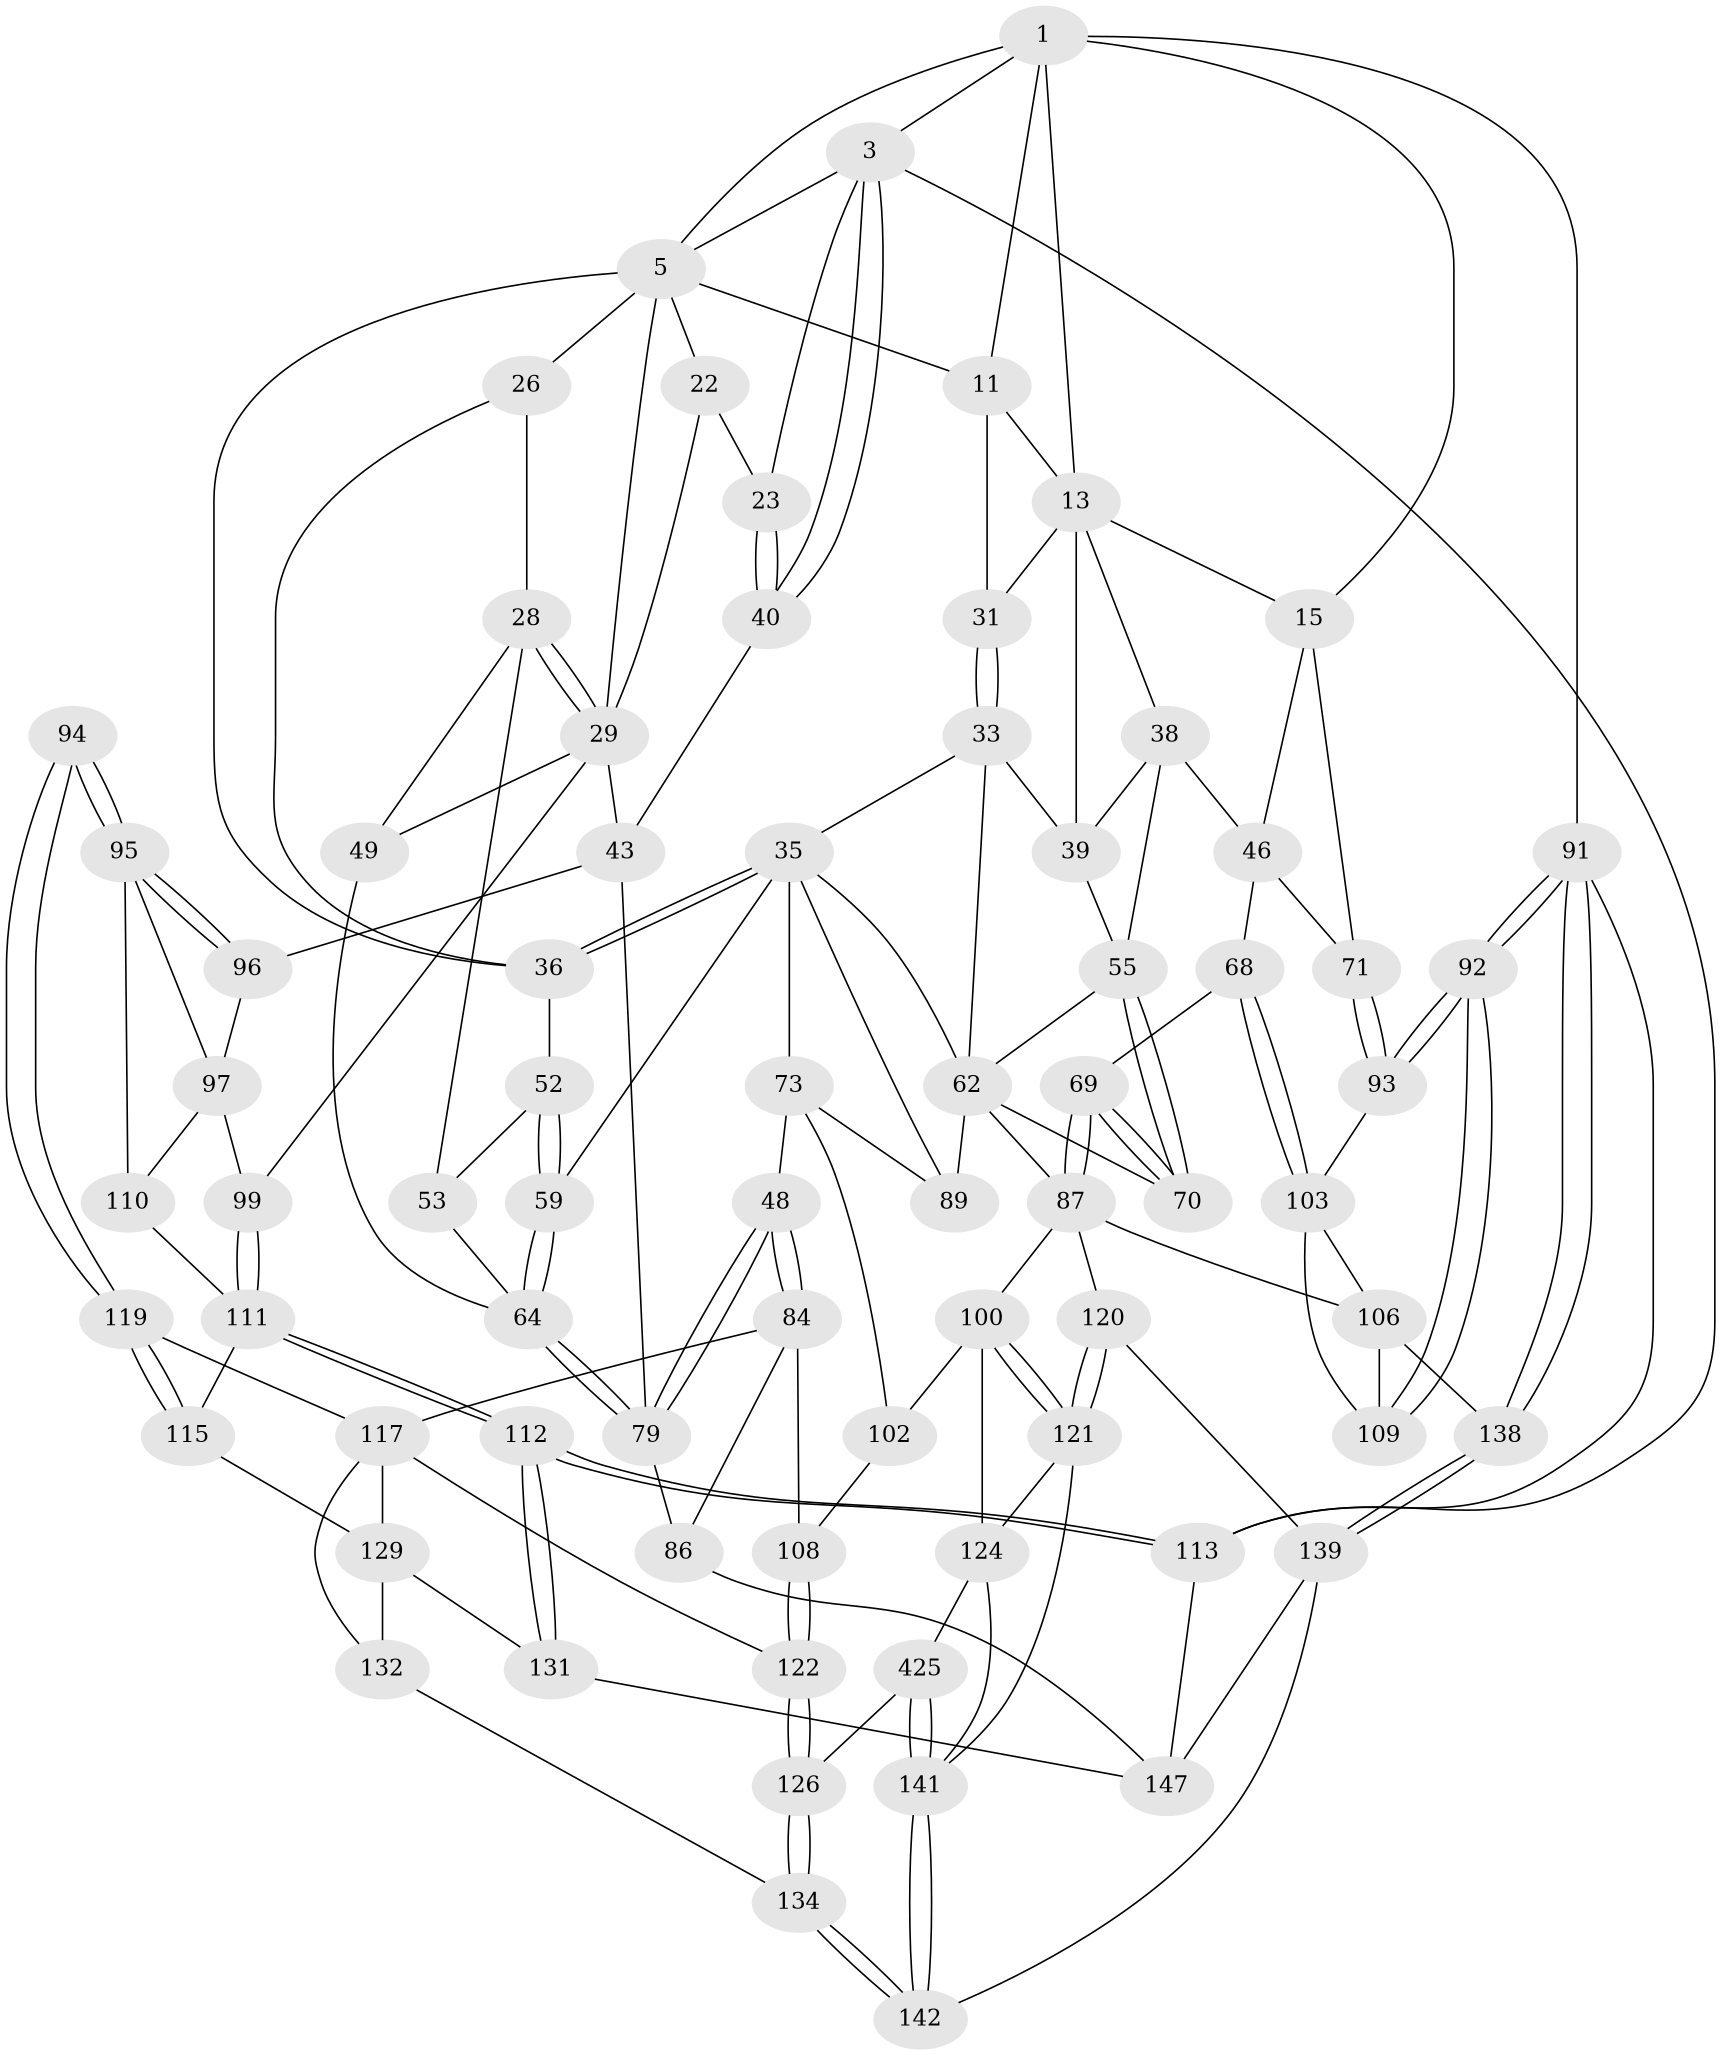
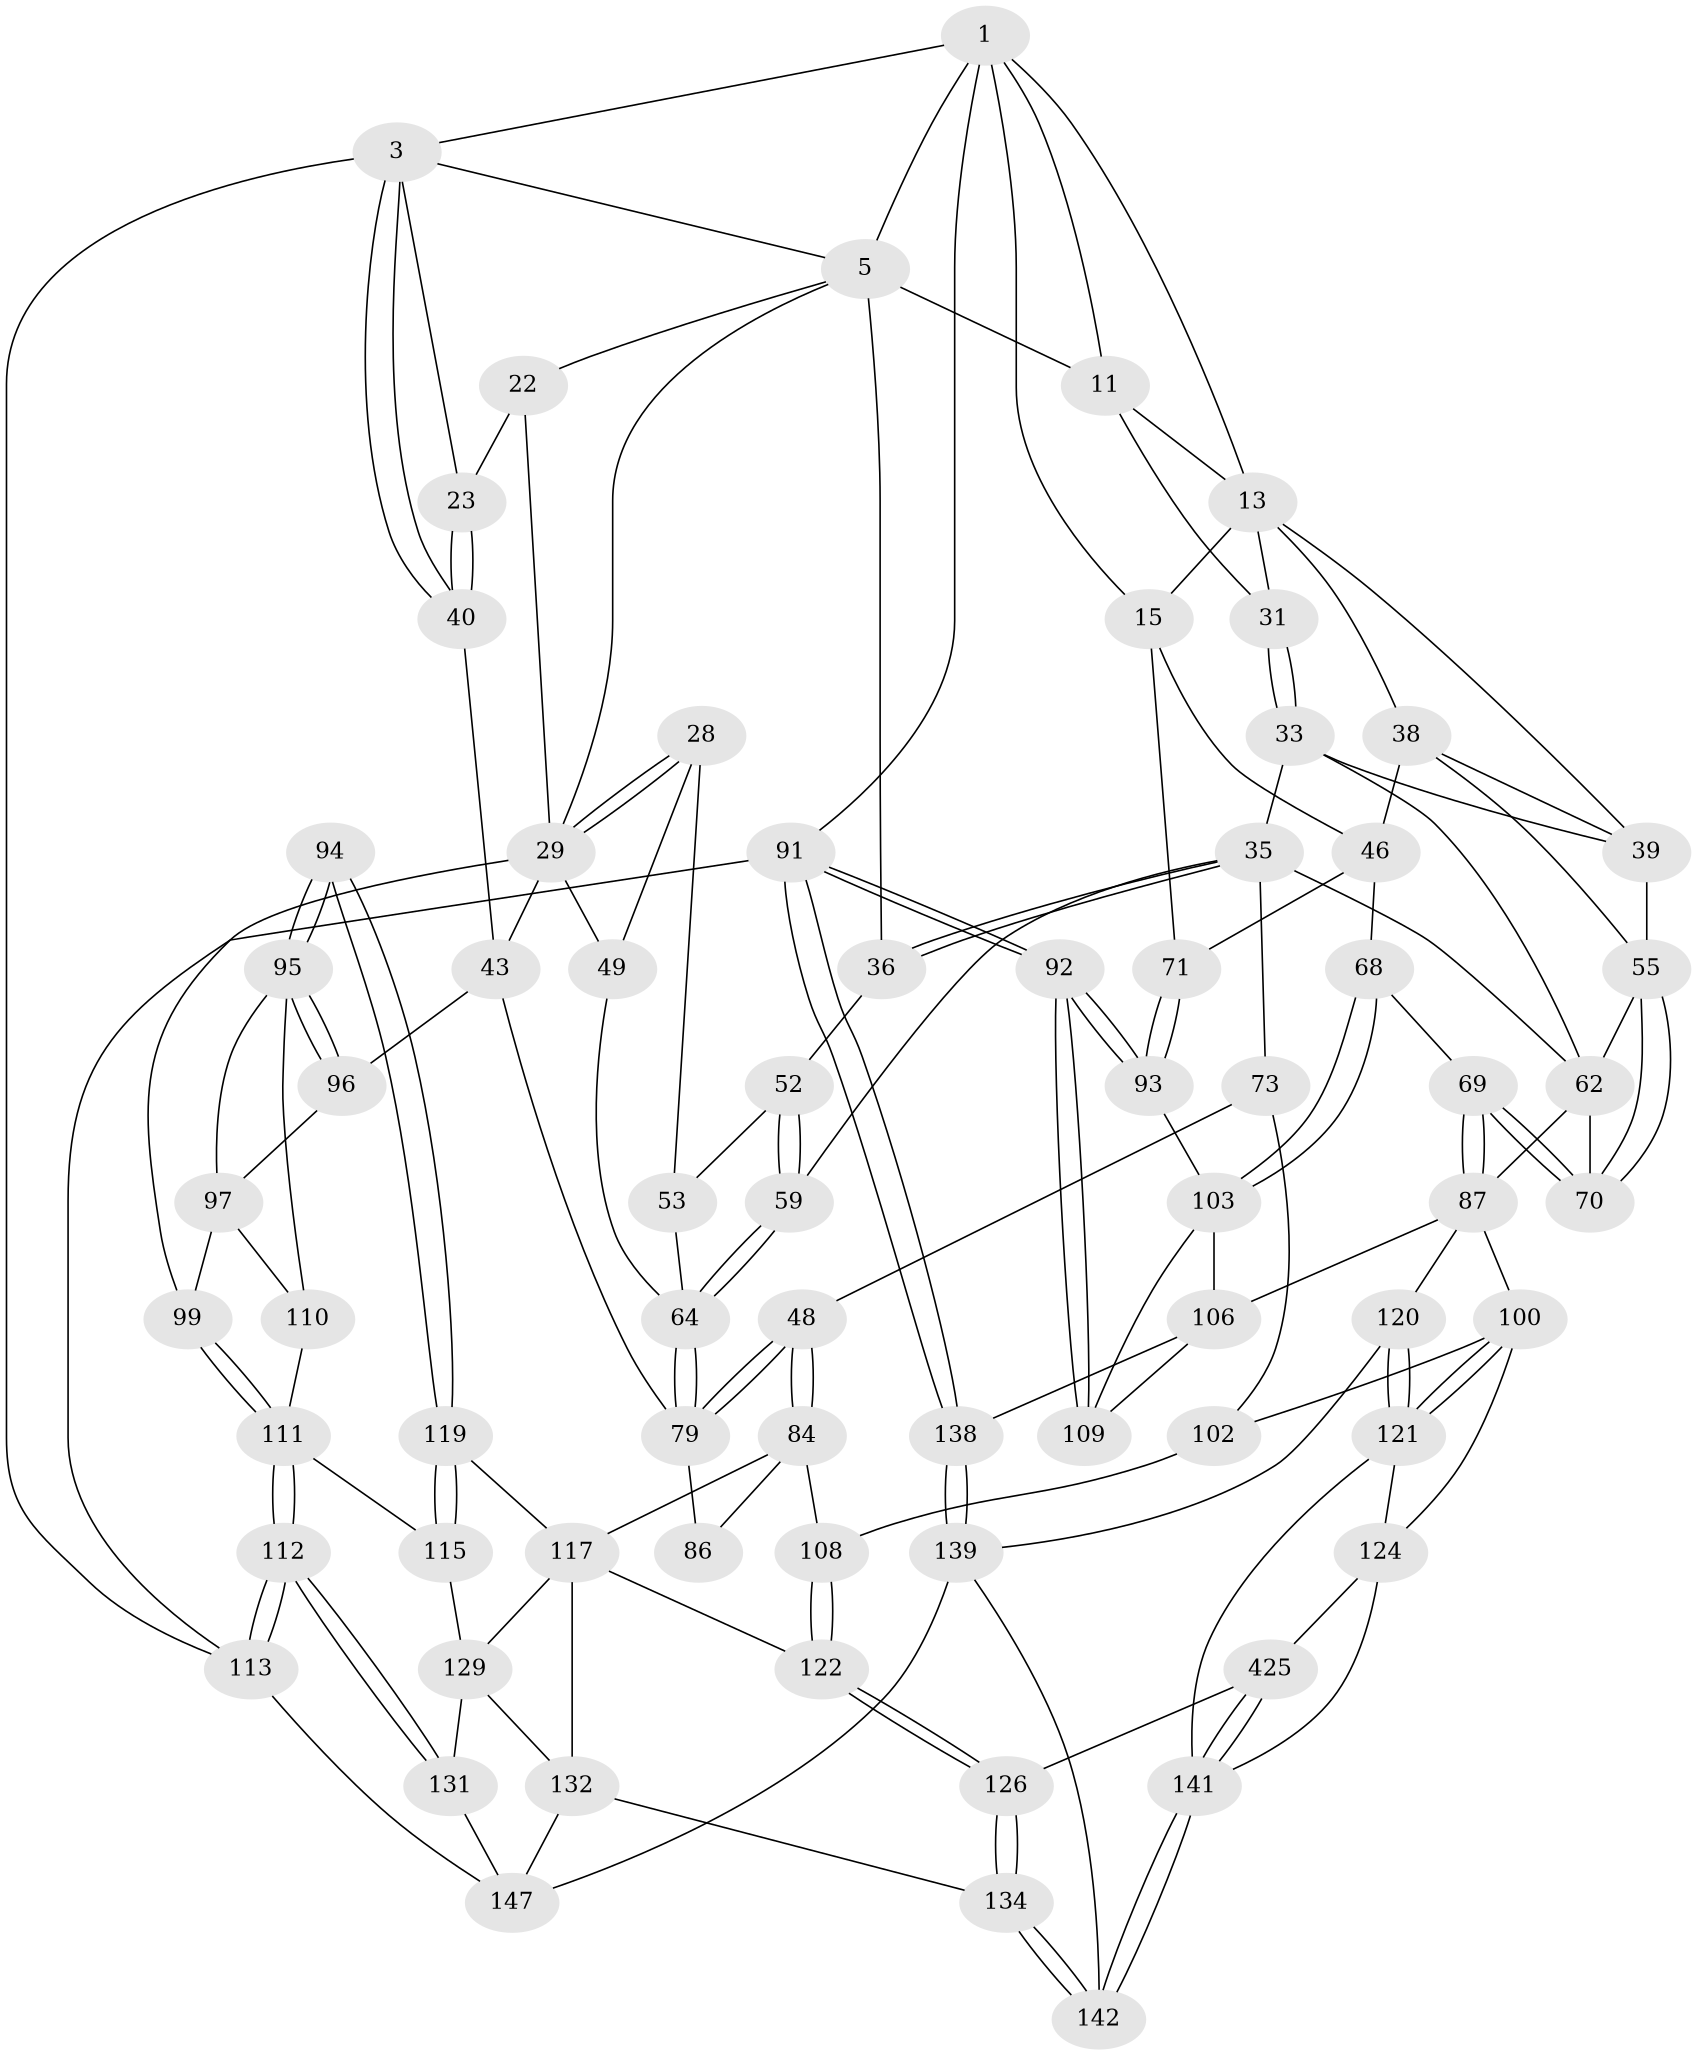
node "26": removed
node "89": removed
edge "86" -- "147": now "132" -- "147"
